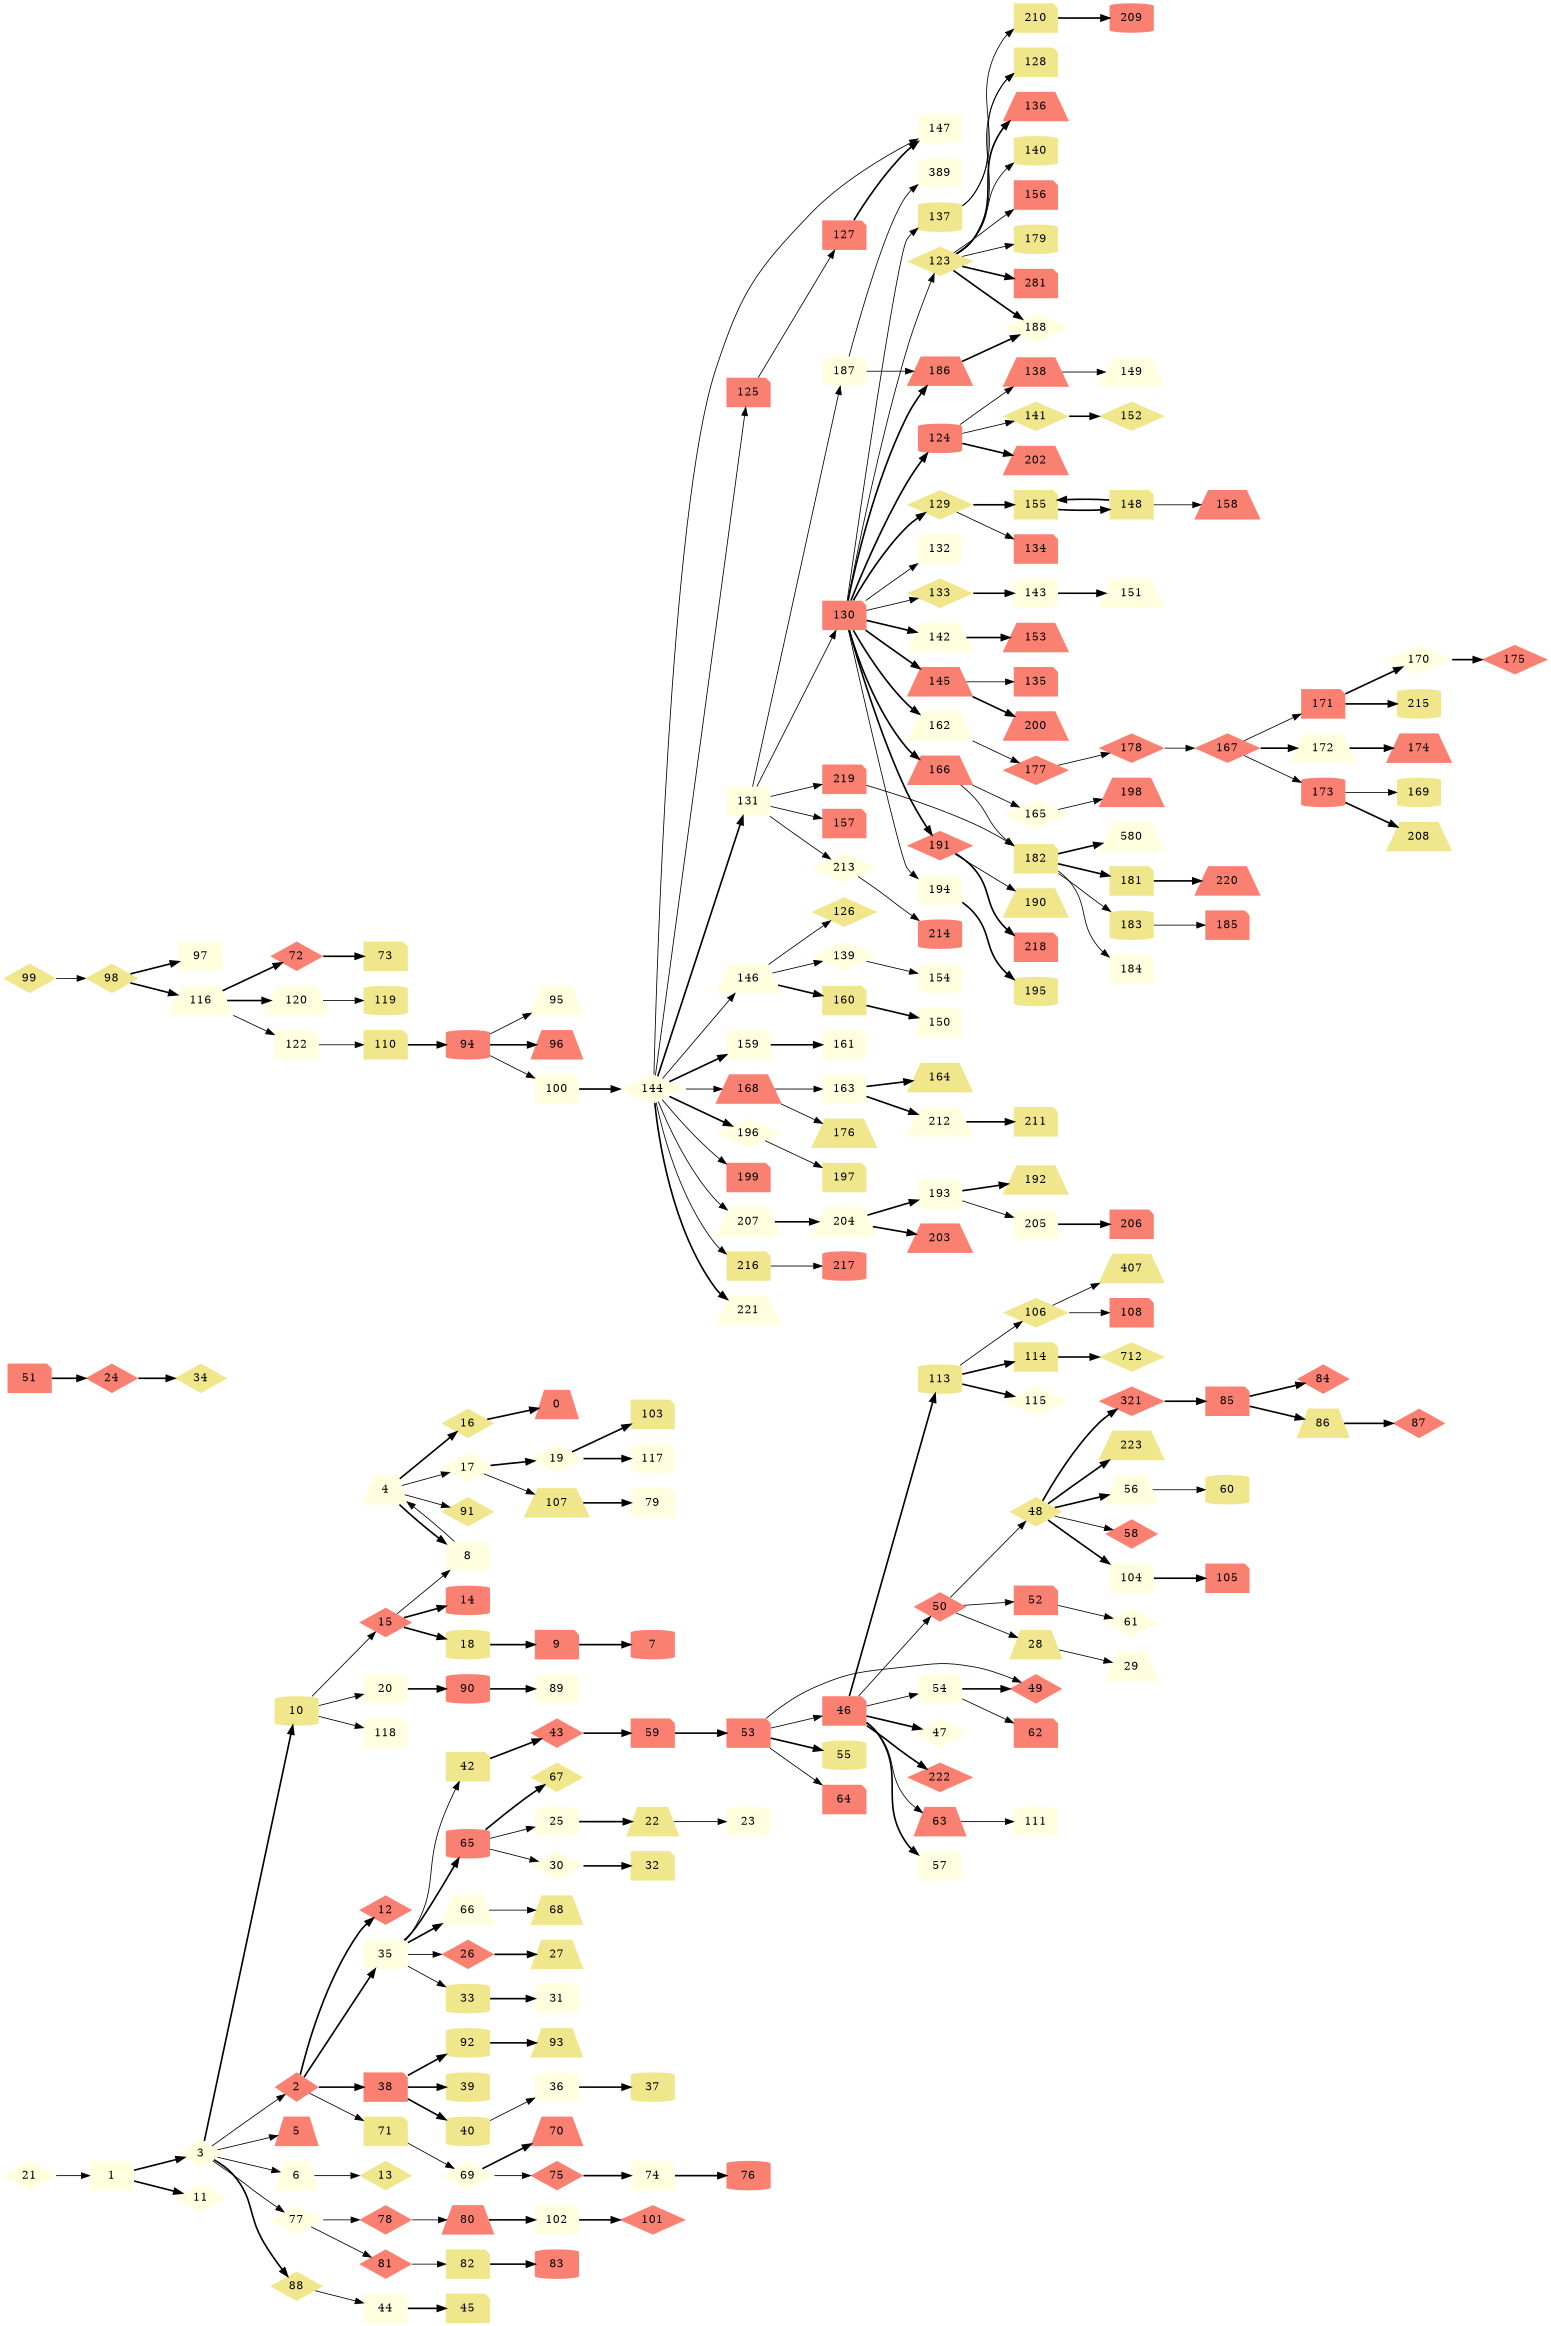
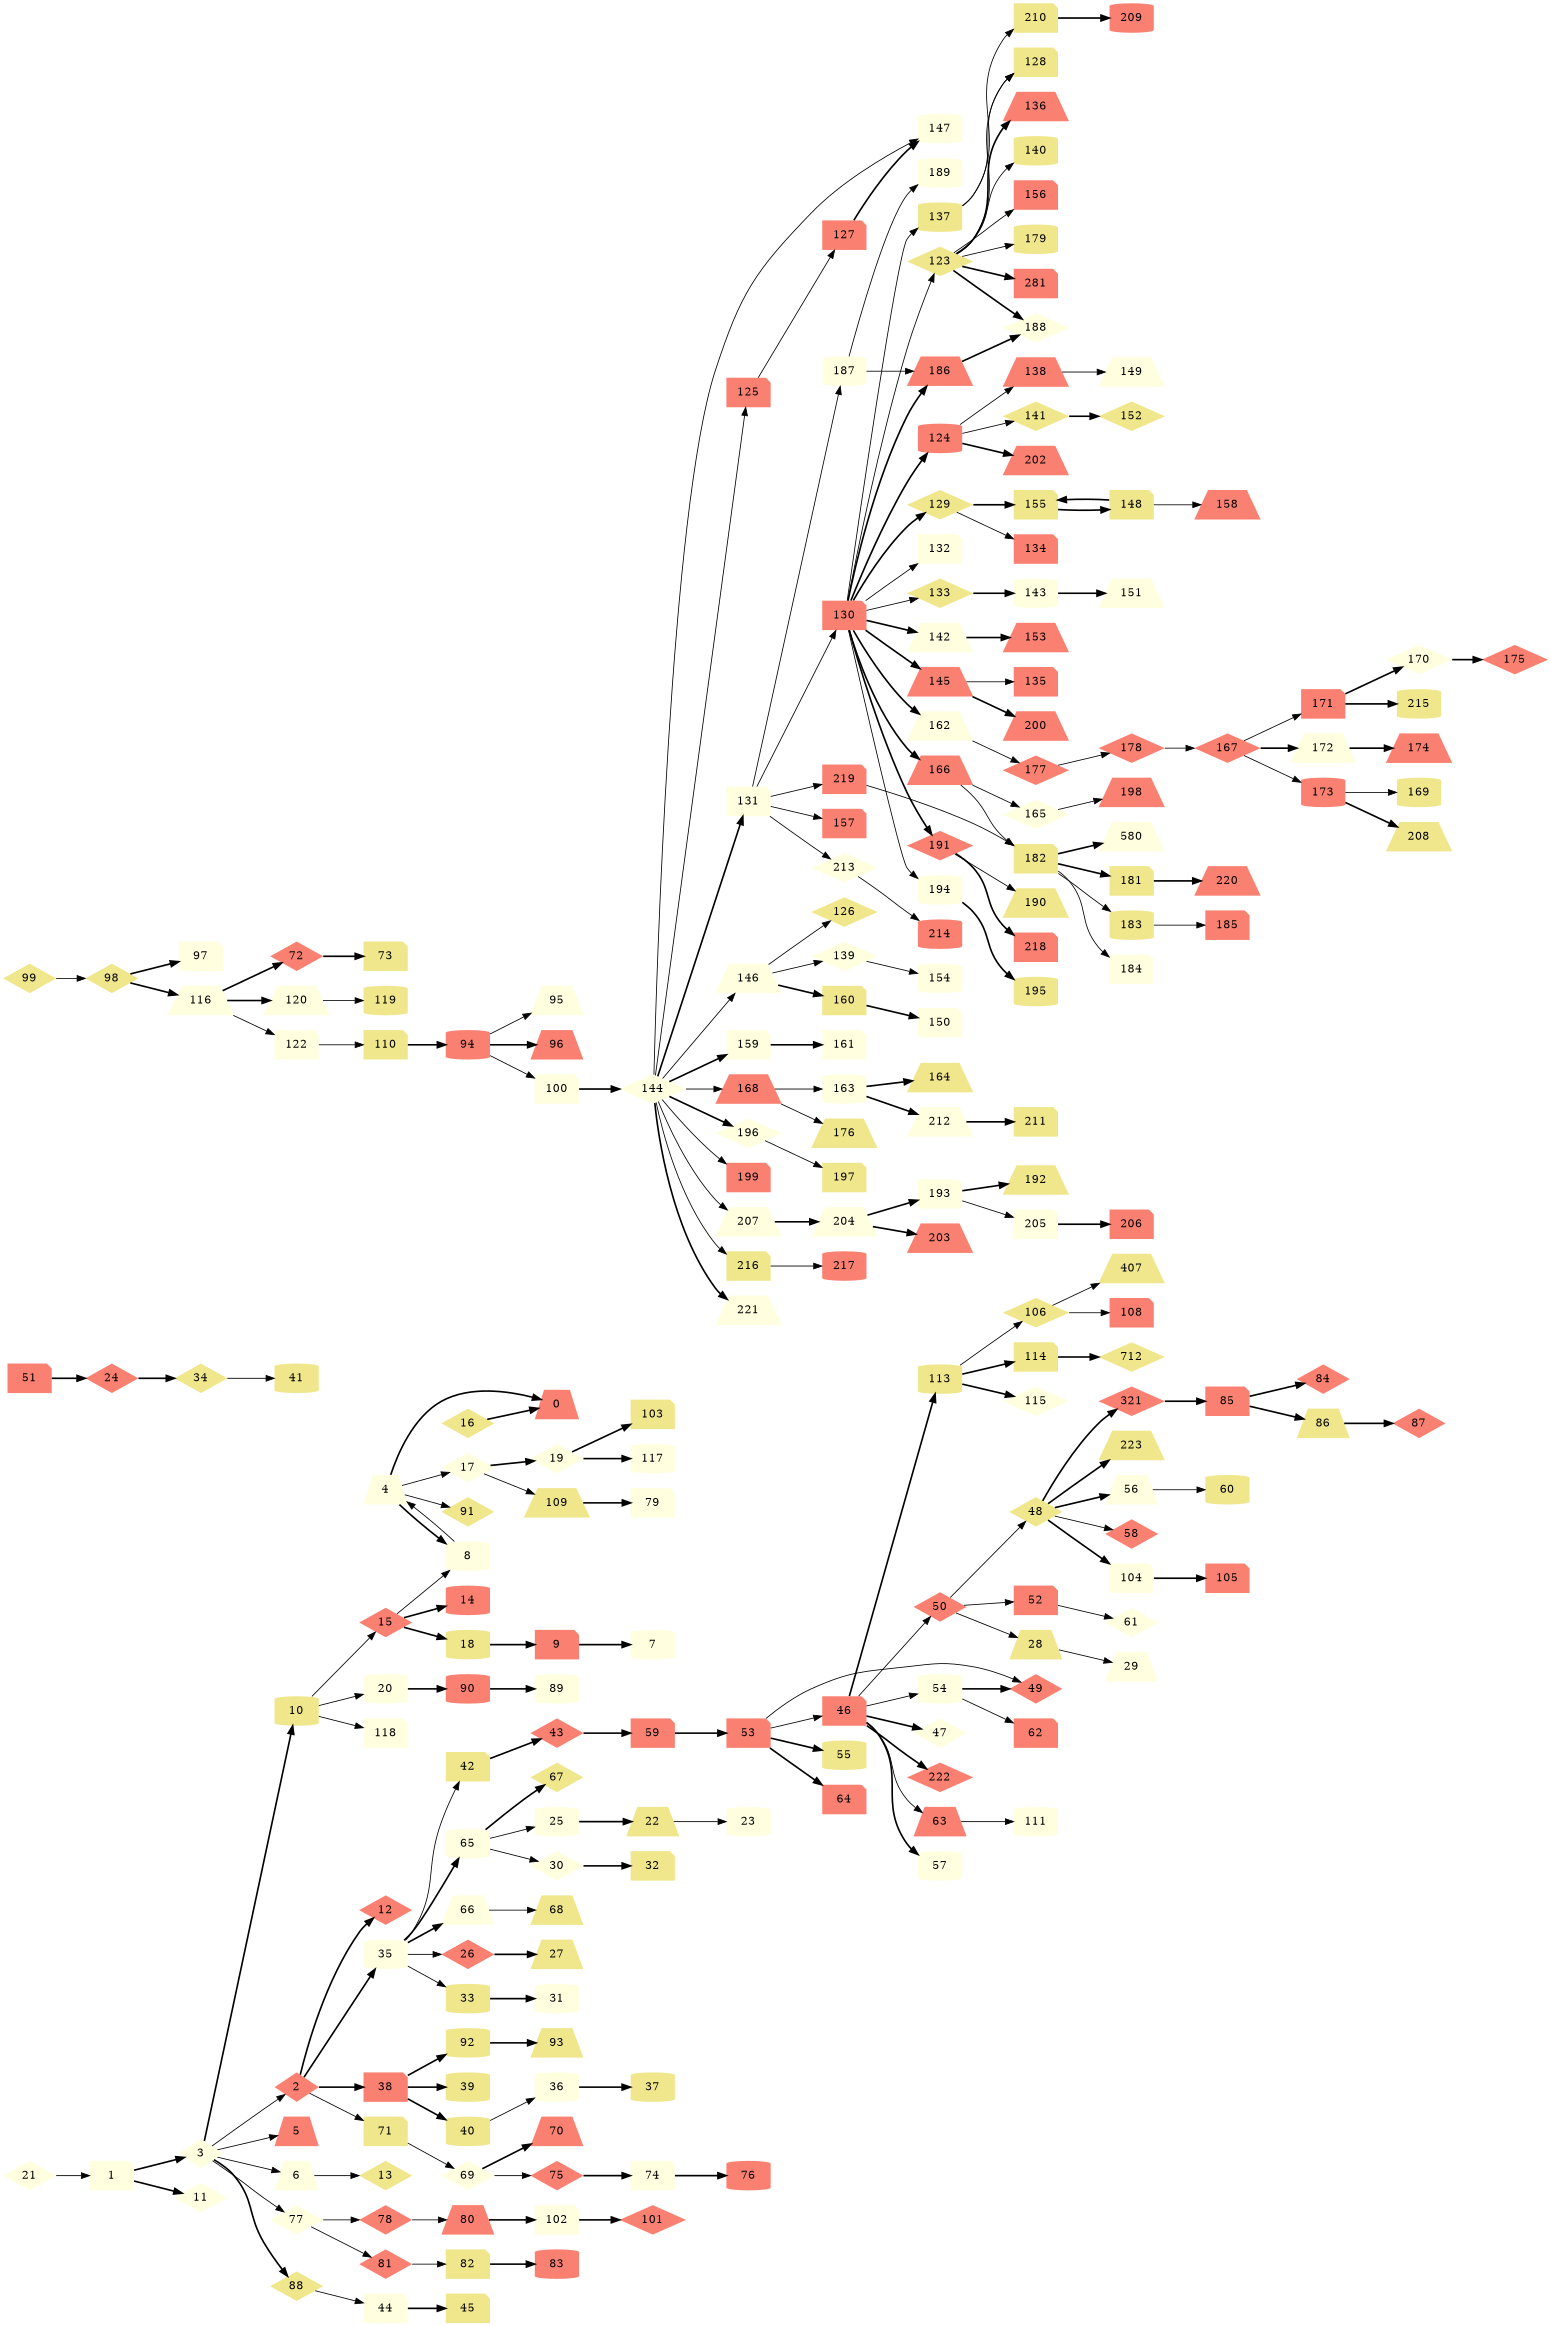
node "389": label "389" -> "189"
node "41": added
edge "4" -> "16": now "4" -> "0"
node "107": label "107" -> "109"
node "7": fillcolor salmon -> lightyellow
edge "53" -> "64": style solid -> bold
node "65": fillcolor salmon -> lightyellow
